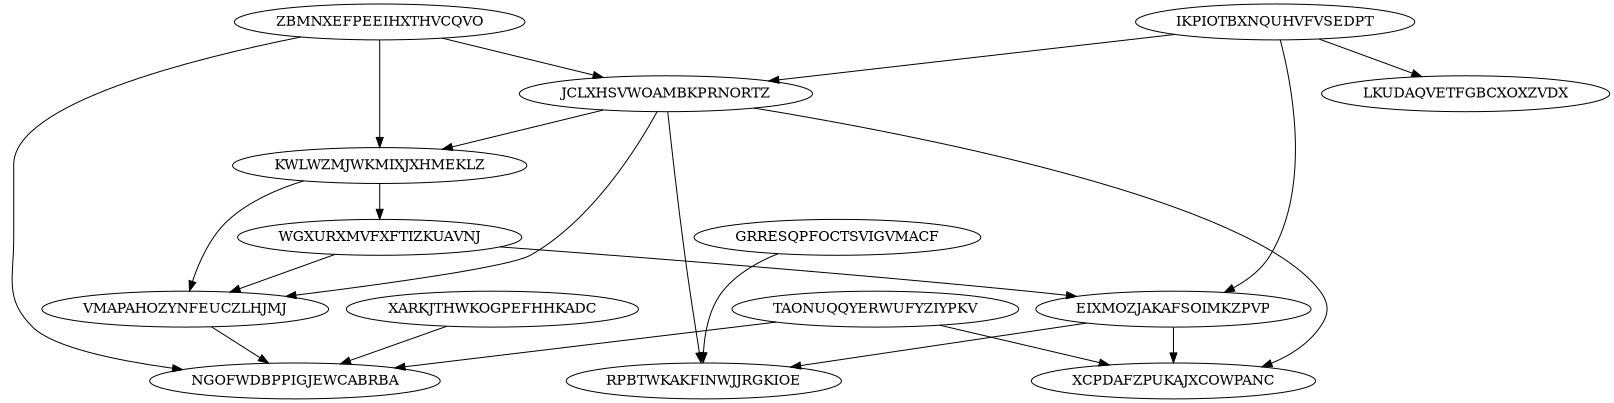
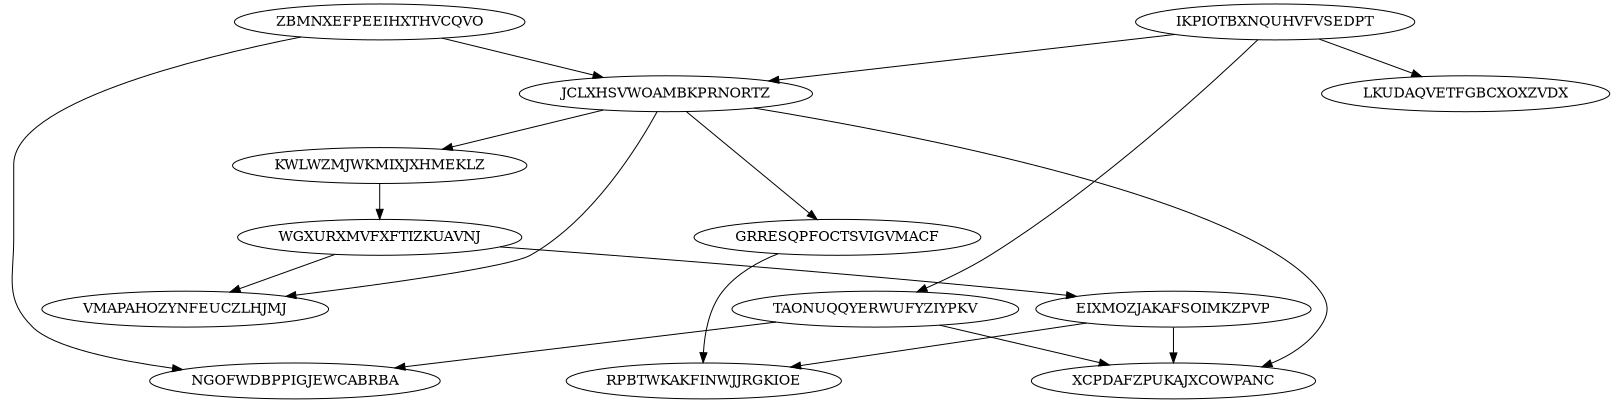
edge "ZBMNXEFPEEIHXTHVCQVO" -> "KWLWZMJWKMIXJXHMEKLZ": removed
edge "IKPIOTBXNQUHVFVSEDPT" -> "EIXMOZJAKAFSOIMKZPVP": now "IKPIOTBXNQUHVFVSEDPT" -> "TAONUQQYERWUFYZIYPKV"
edge "KWLWZMJWKMIXJXHMEKLZ" -> "VMAPAHOZYNFEUCZLHJMJ": removed
edge "JCLXHSVWOAMBKPRNORTZ" -> "RPBTWKAKFINWJJRGKIOE": now "JCLXHSVWOAMBKPRNORTZ" -> "GRRESQPFOCTSVIGVMACF"
node "XARKJTHWKOGPEFHHKADC": removed
edge "VMAPAHOZYNFEUCZLHJMJ" -> "NGOFWDBPPIGJEWCABRBA": removed
